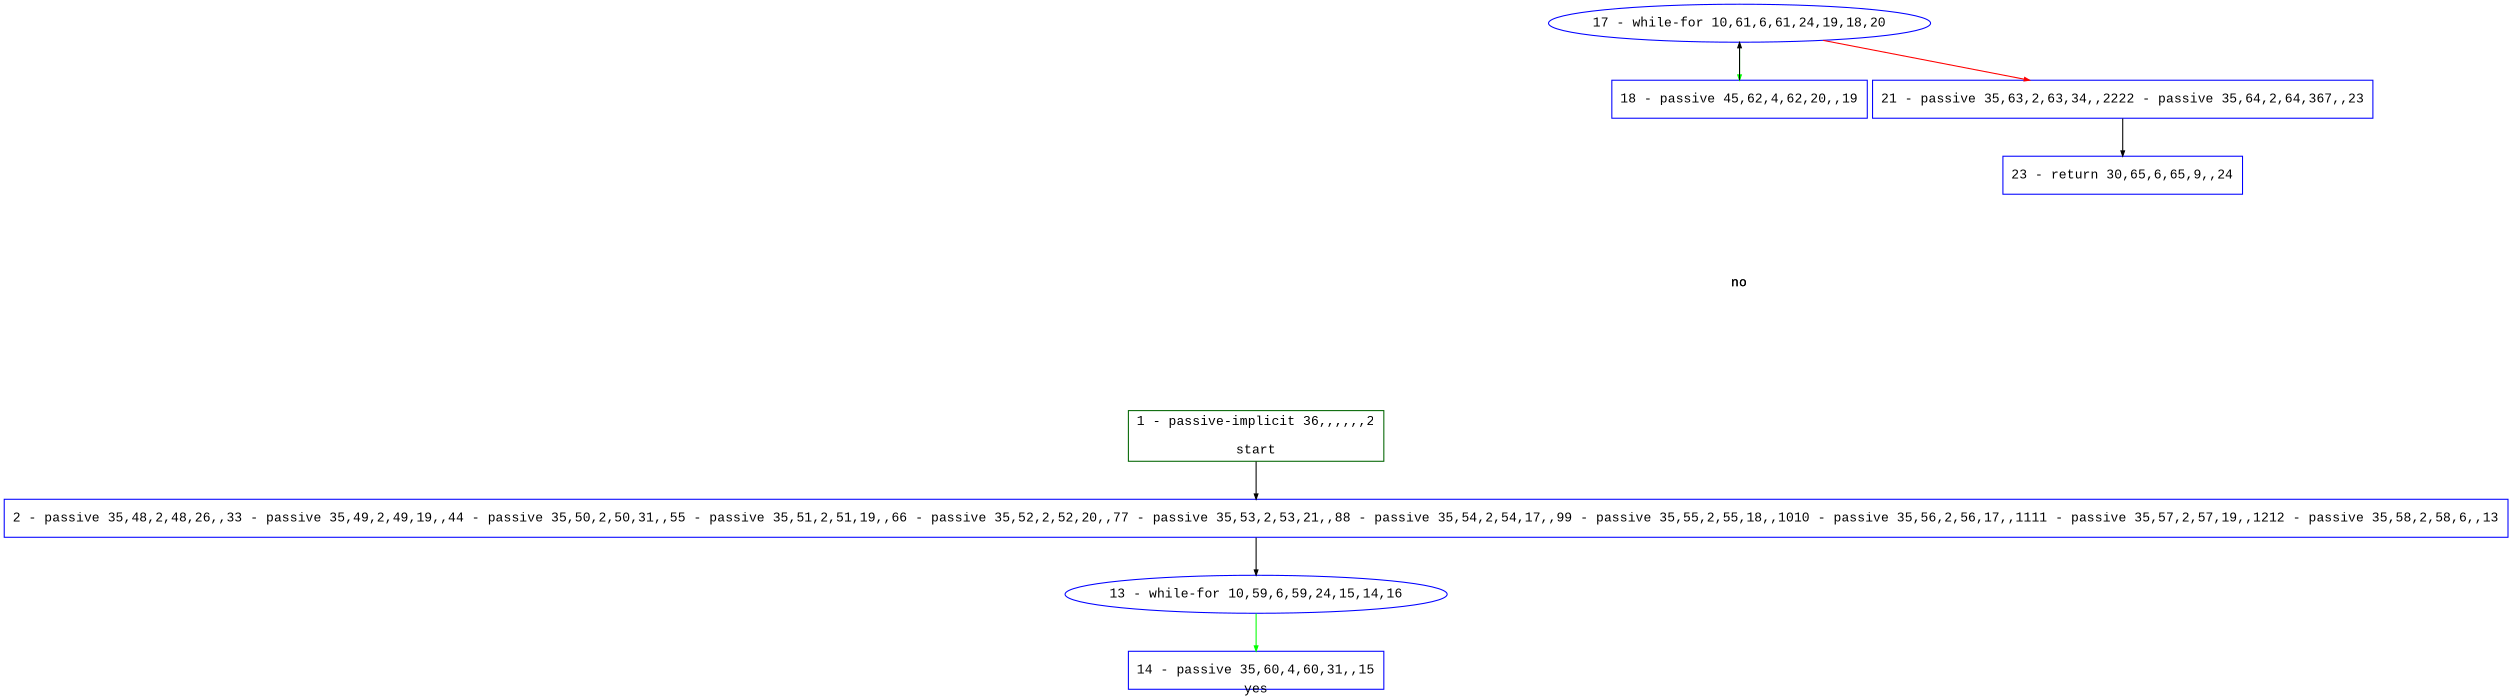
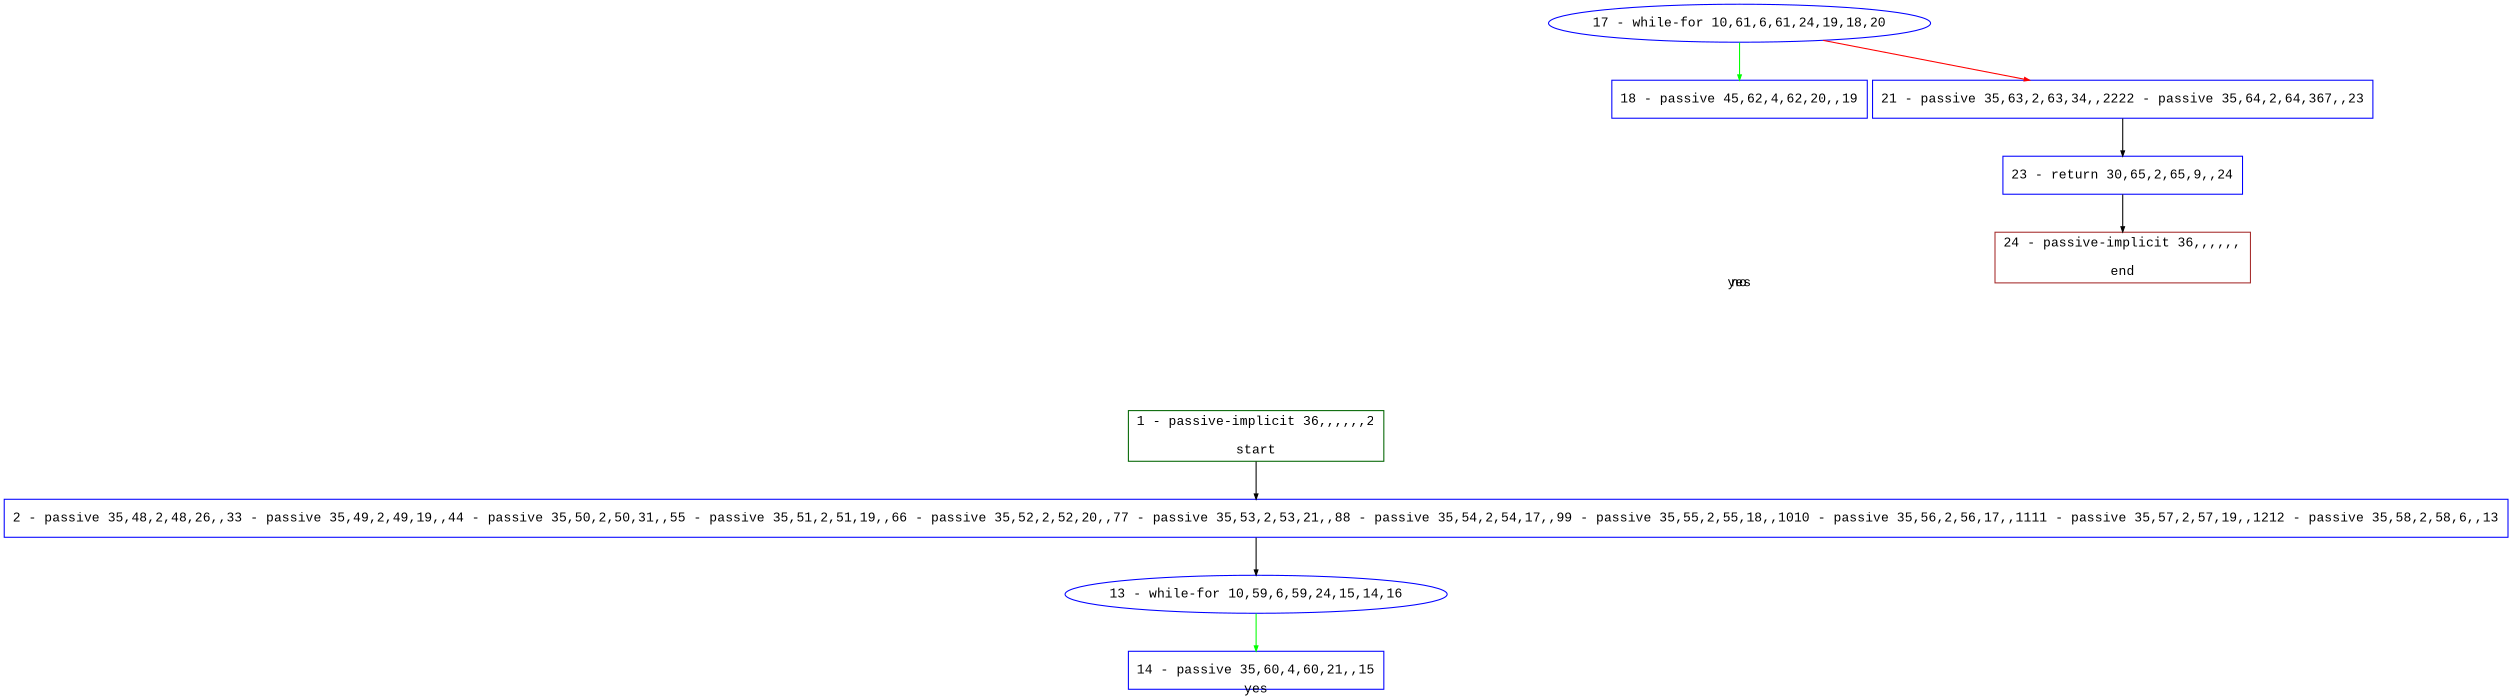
edge "18 - passive 45,62,4,62,20,,19" -> "17 - while-for 10,61,6,61,24,19,18,20": removed
node "23 - return 30,65,6,65,9,,24": label "23 - return 30,65,6,65,9,,24" -> "23 - return 30,65,2,65,9,,24"
node "24 - passive-implicit 36,,,,,, end": added
edge "17 - while-for 10,61,6,61,24,19,18,20" -> "18 - passive 45,62,4,62,20,,19": label "no" -> "yes"
node "14 - passive 35,60,4,60,31,,15": label "14 - passive 35,60,4,60,31,,15" -> "14 - passive 35,60,4,60,21,,15"
